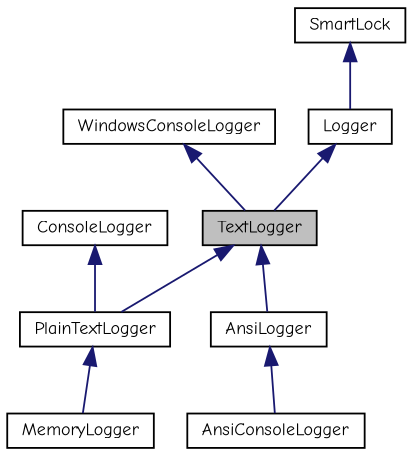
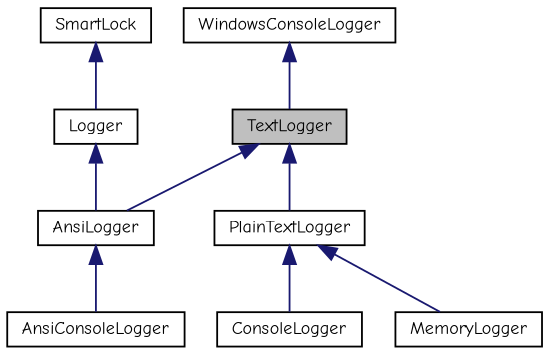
edge "TextLogger" -> "Logger": now "AnsiLogger" -> "Logger"
edge "PlainTextLogger" -> "ConsoleLogger": reversed
